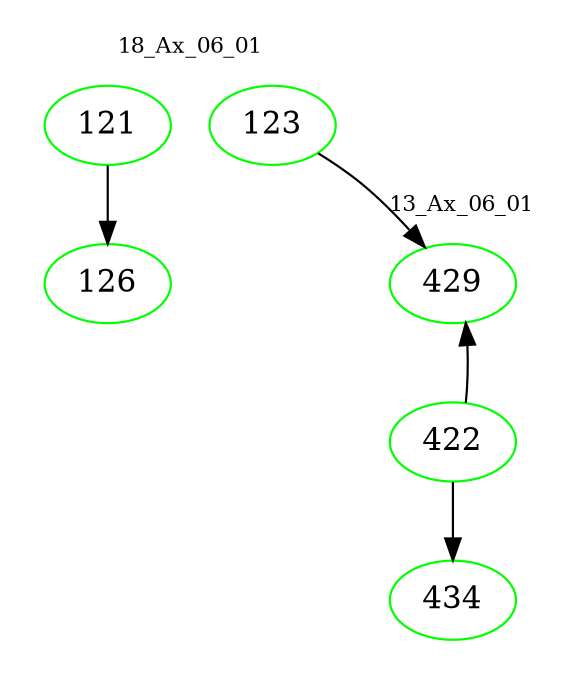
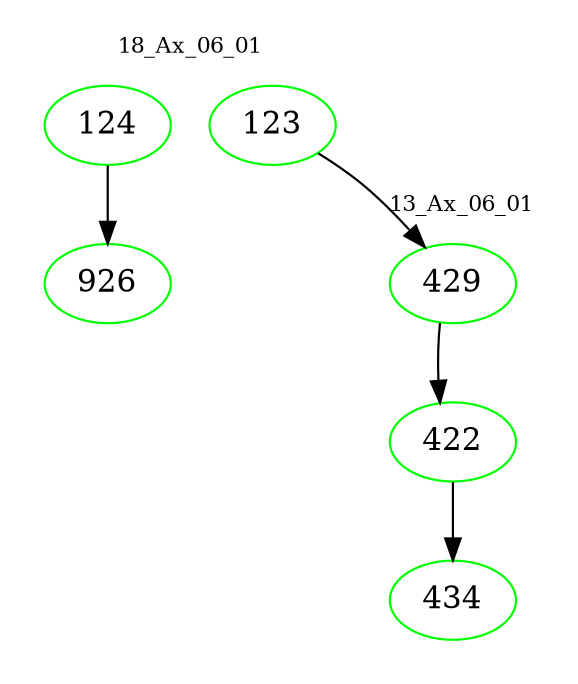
node "121": label "121" -> "124"
node "126": label "126" -> "926"
edge "422" -> "429": reversed
